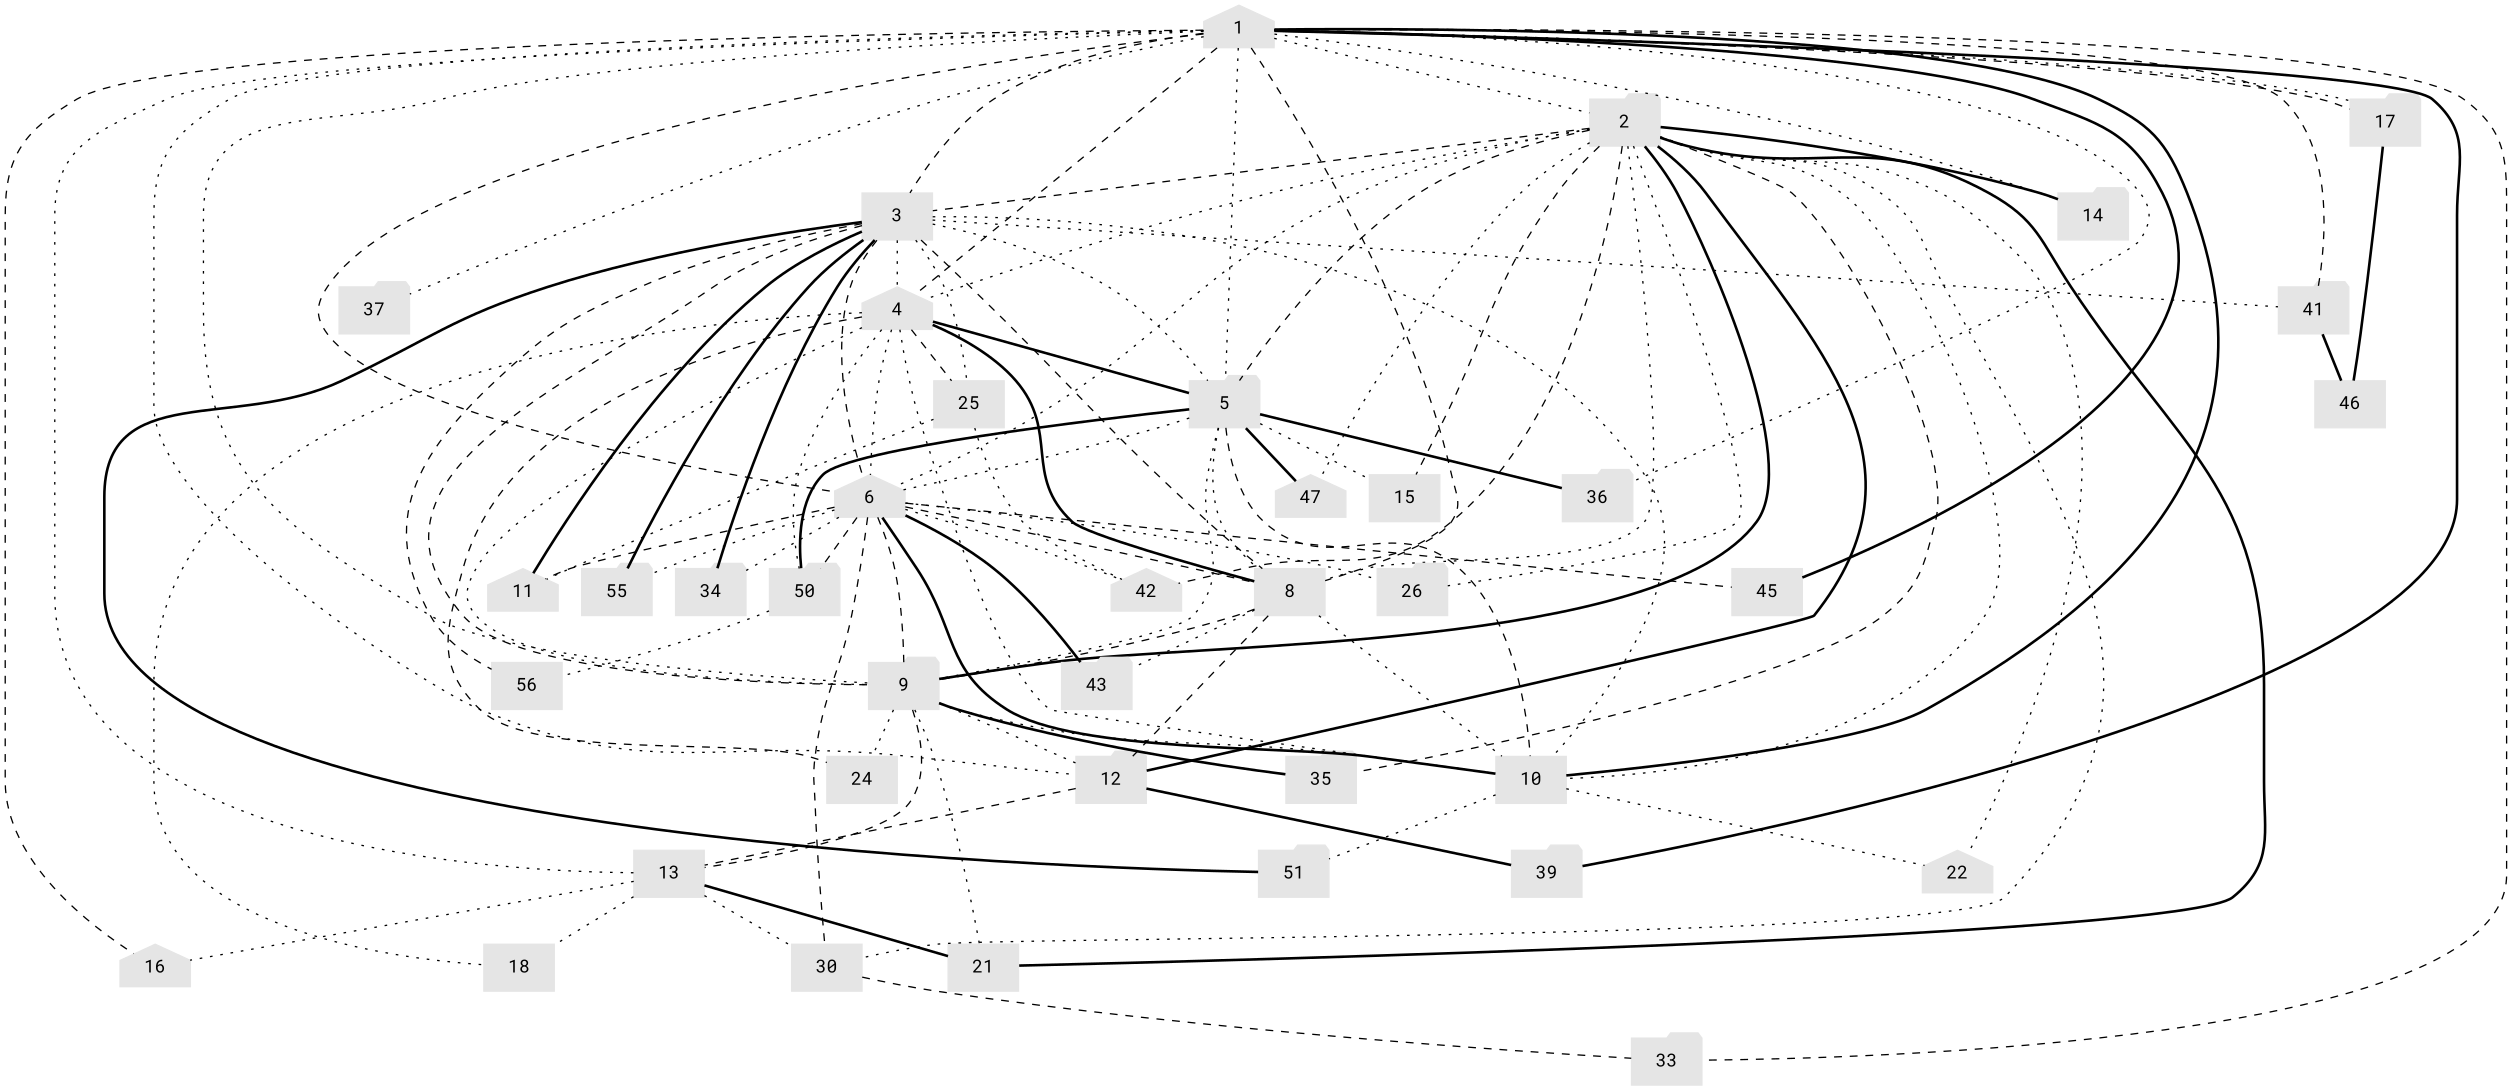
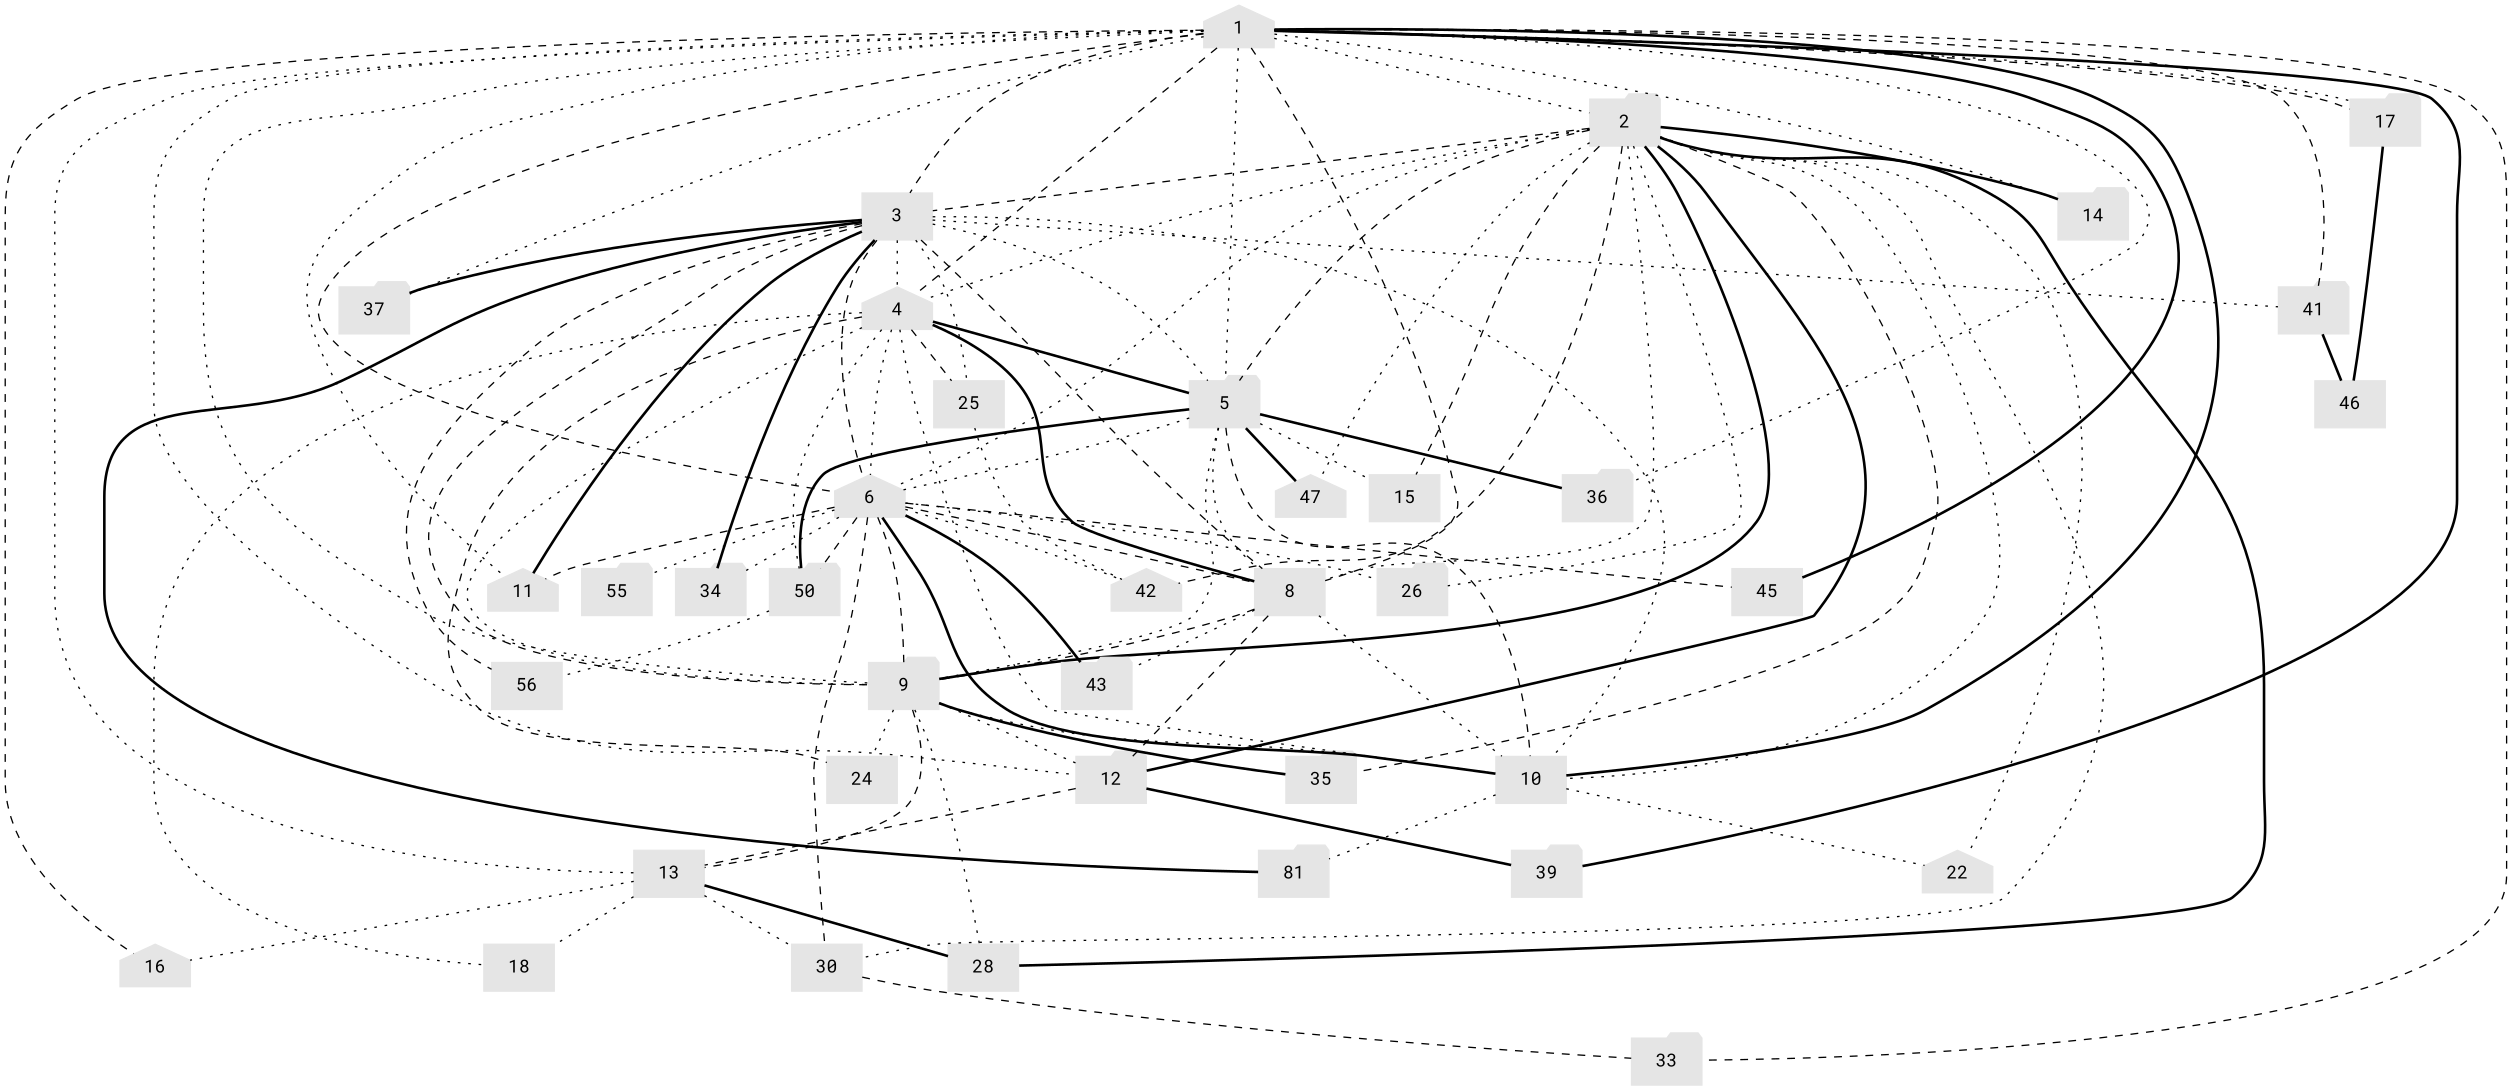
edge "3" -- "55": now "3" -- "37"
edge "25" -- "11": now "1" -- "11"
node "51": label "51" -> "81"
node "21": label "21" -> "28"
